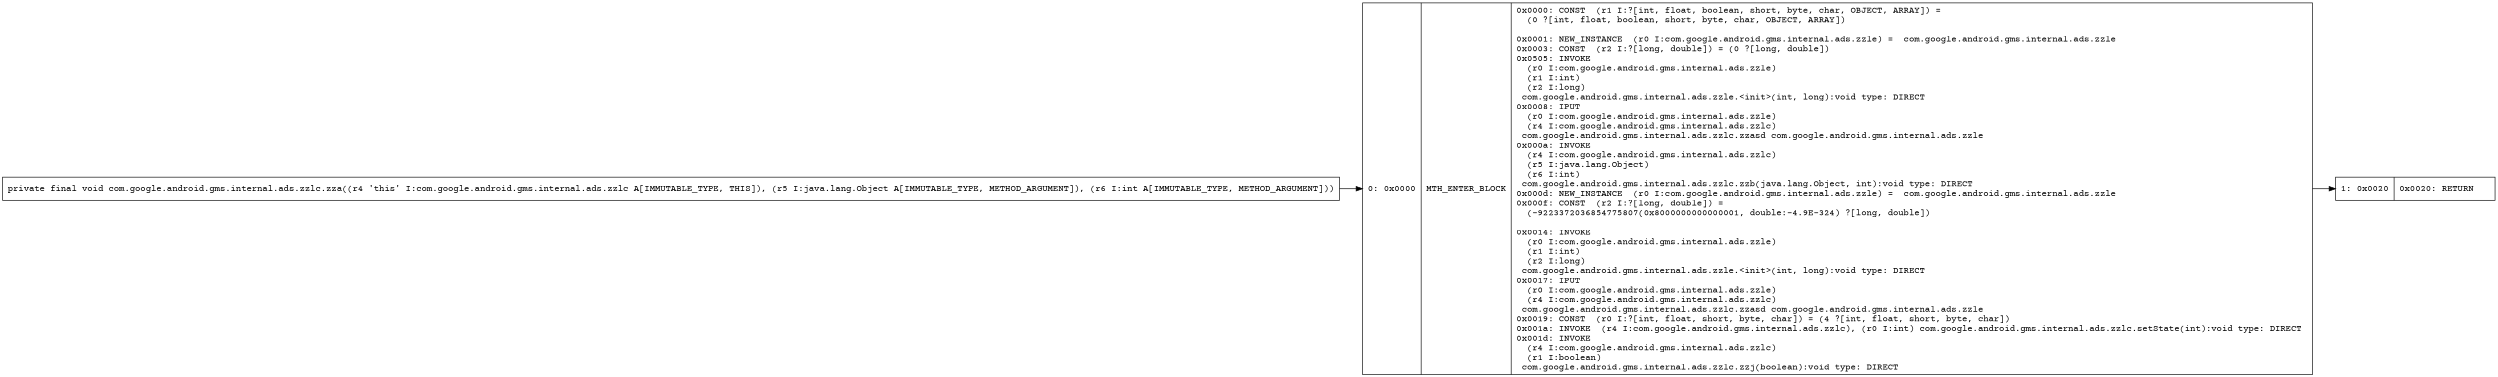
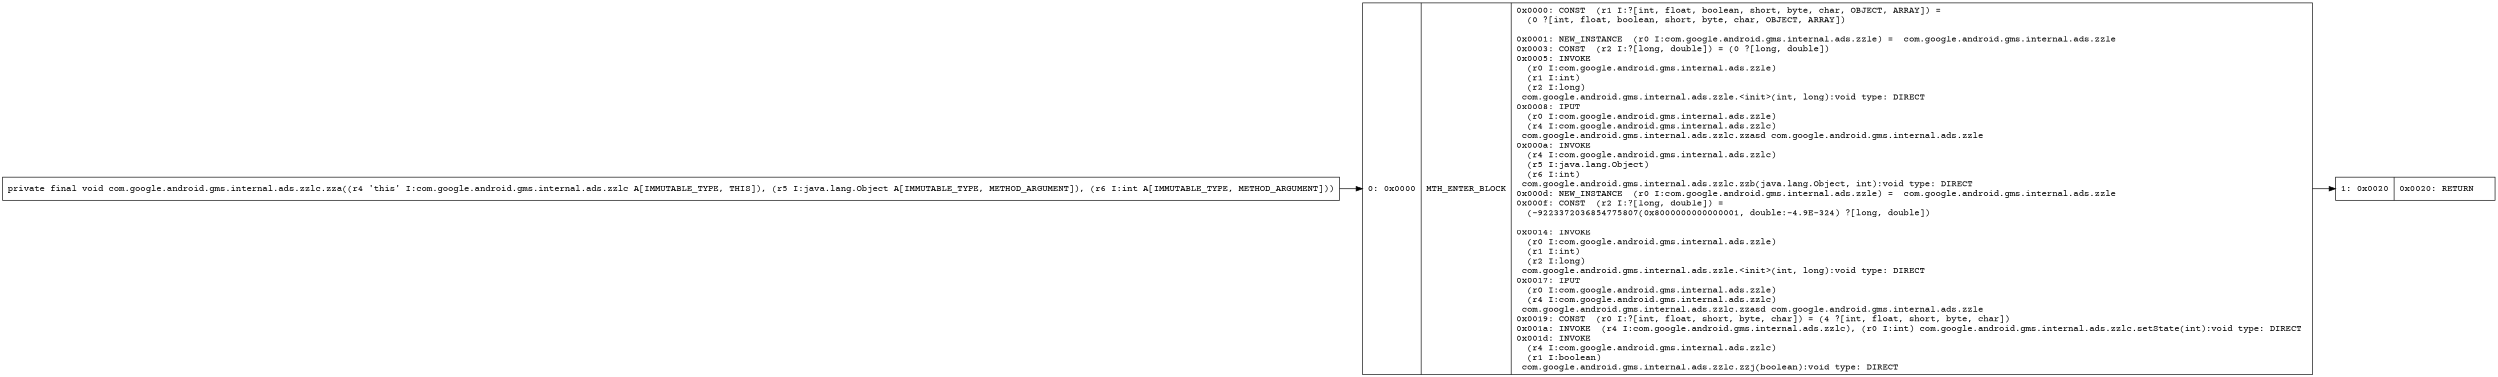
node "0: 0x0000": text "0x0505: INVOKE" -> "0x0005: INVOKE"
